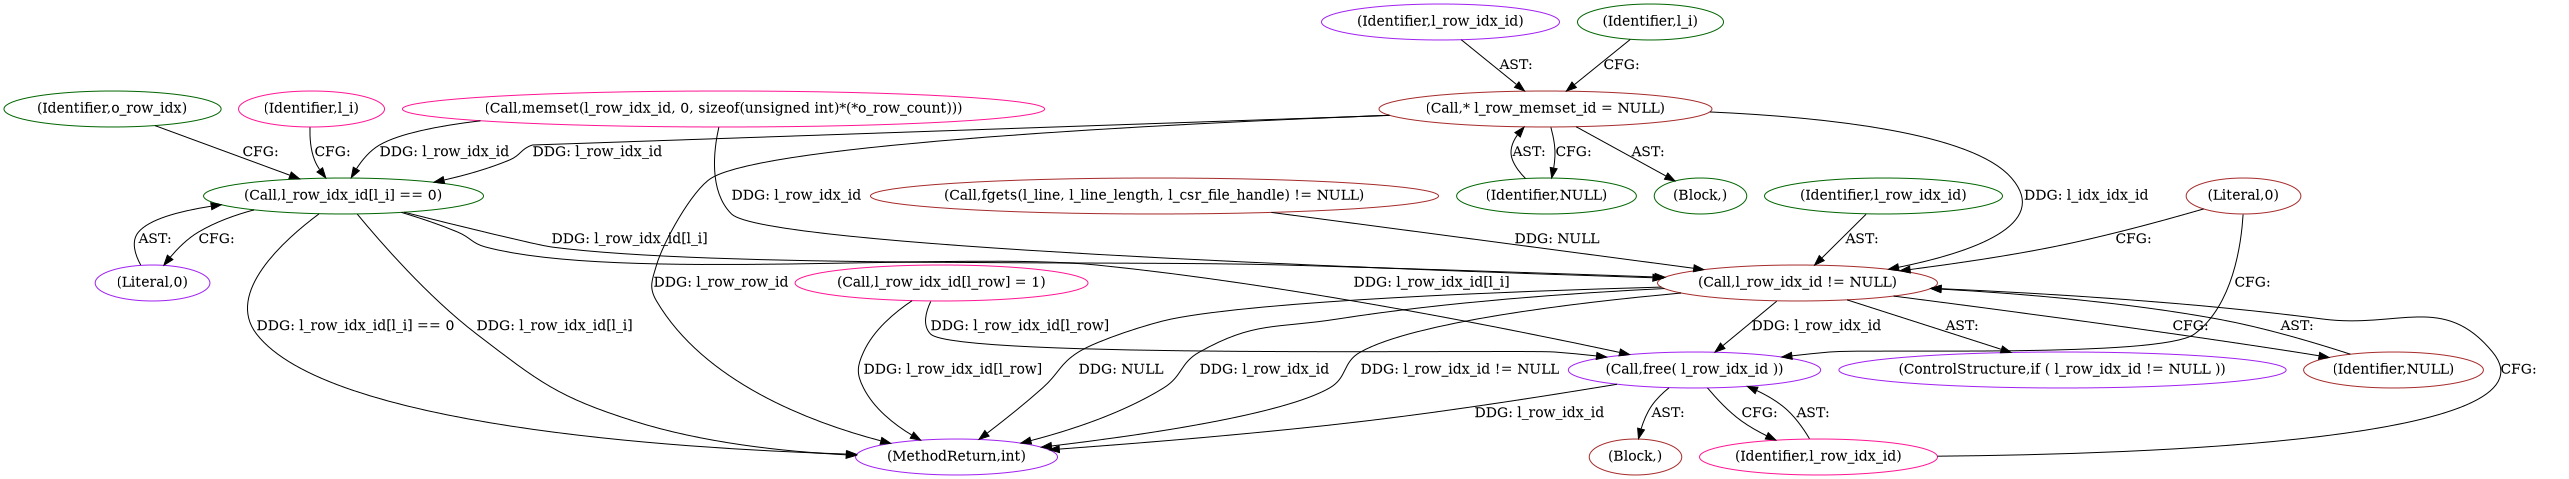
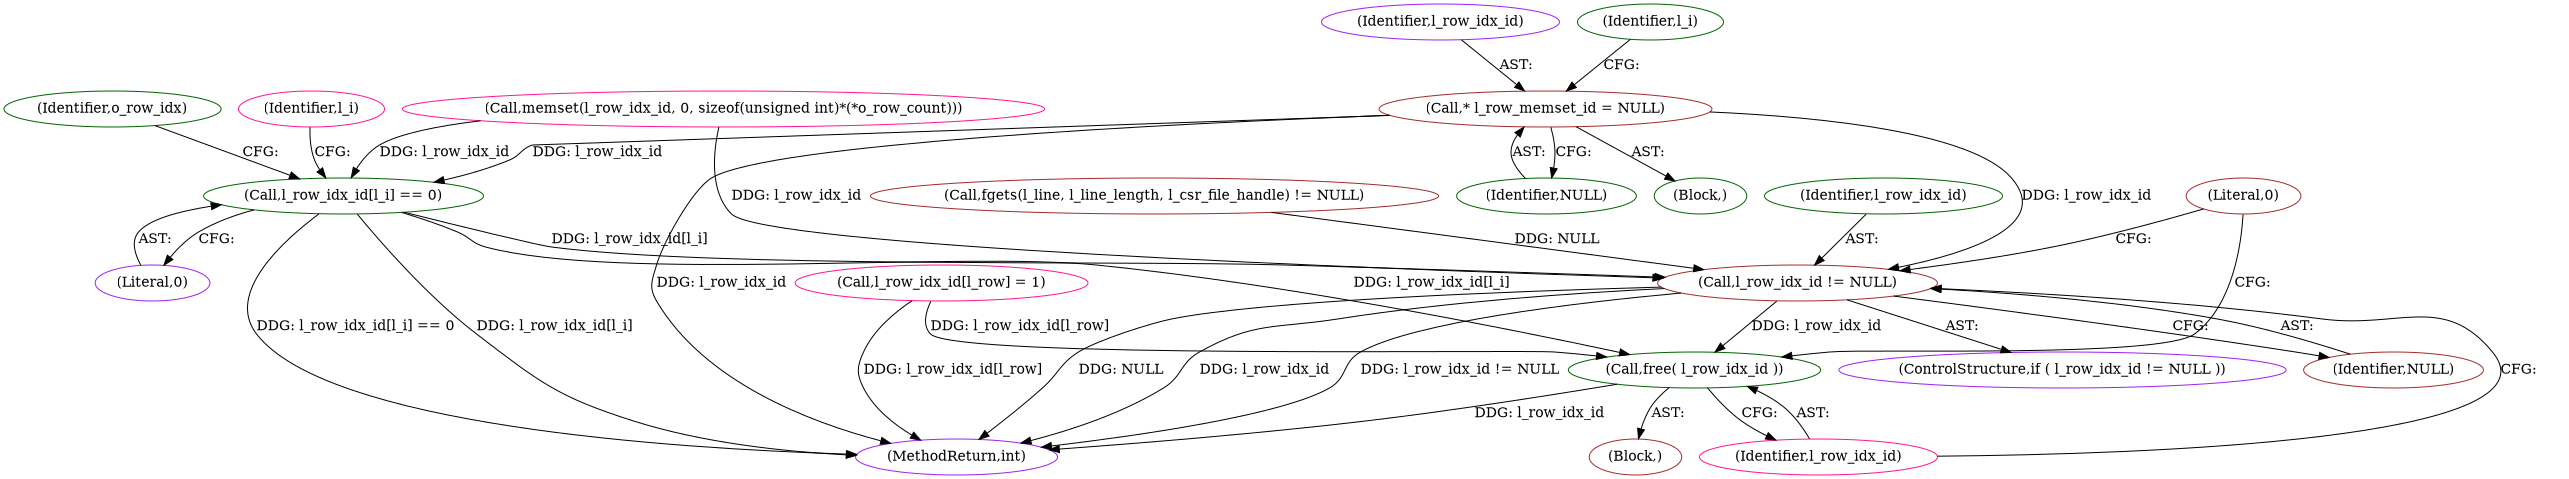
edge "(Call,* l_row_memset_id = NULL)" -> "(Call,l_row_idx_id != NULL)": label "DDG: l_idx_idx_id" -> "DDG: l_row_idx_id"
edge "(Call,* l_row_memset_id = NULL)" -> "(MethodReturn,int)": label "DDG: l_row_row_id" -> "DDG: l_row_idx_id"
node "(Call,free( l_row_idx_id ))": color purple -> darkgreen
